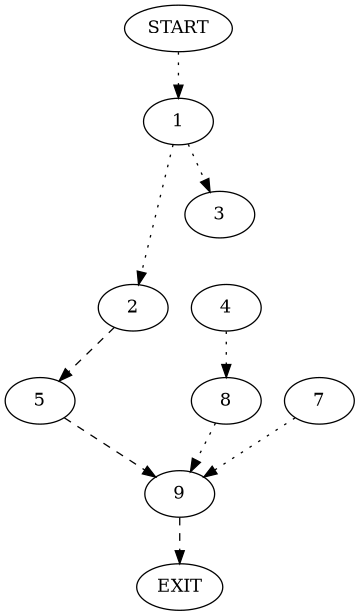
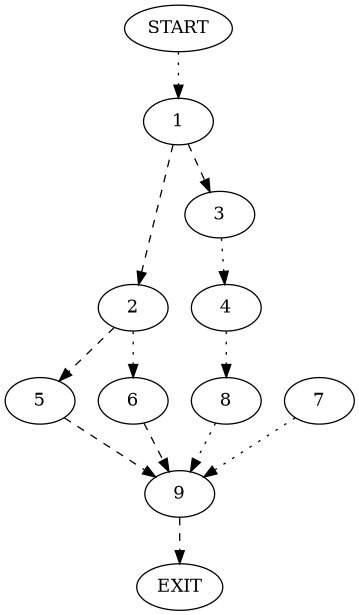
edge "1" -> "3": style dotted -> dashed
edge "1" -> "2": style dotted -> dashed
edge "3" -> "4": added
node "6": added
